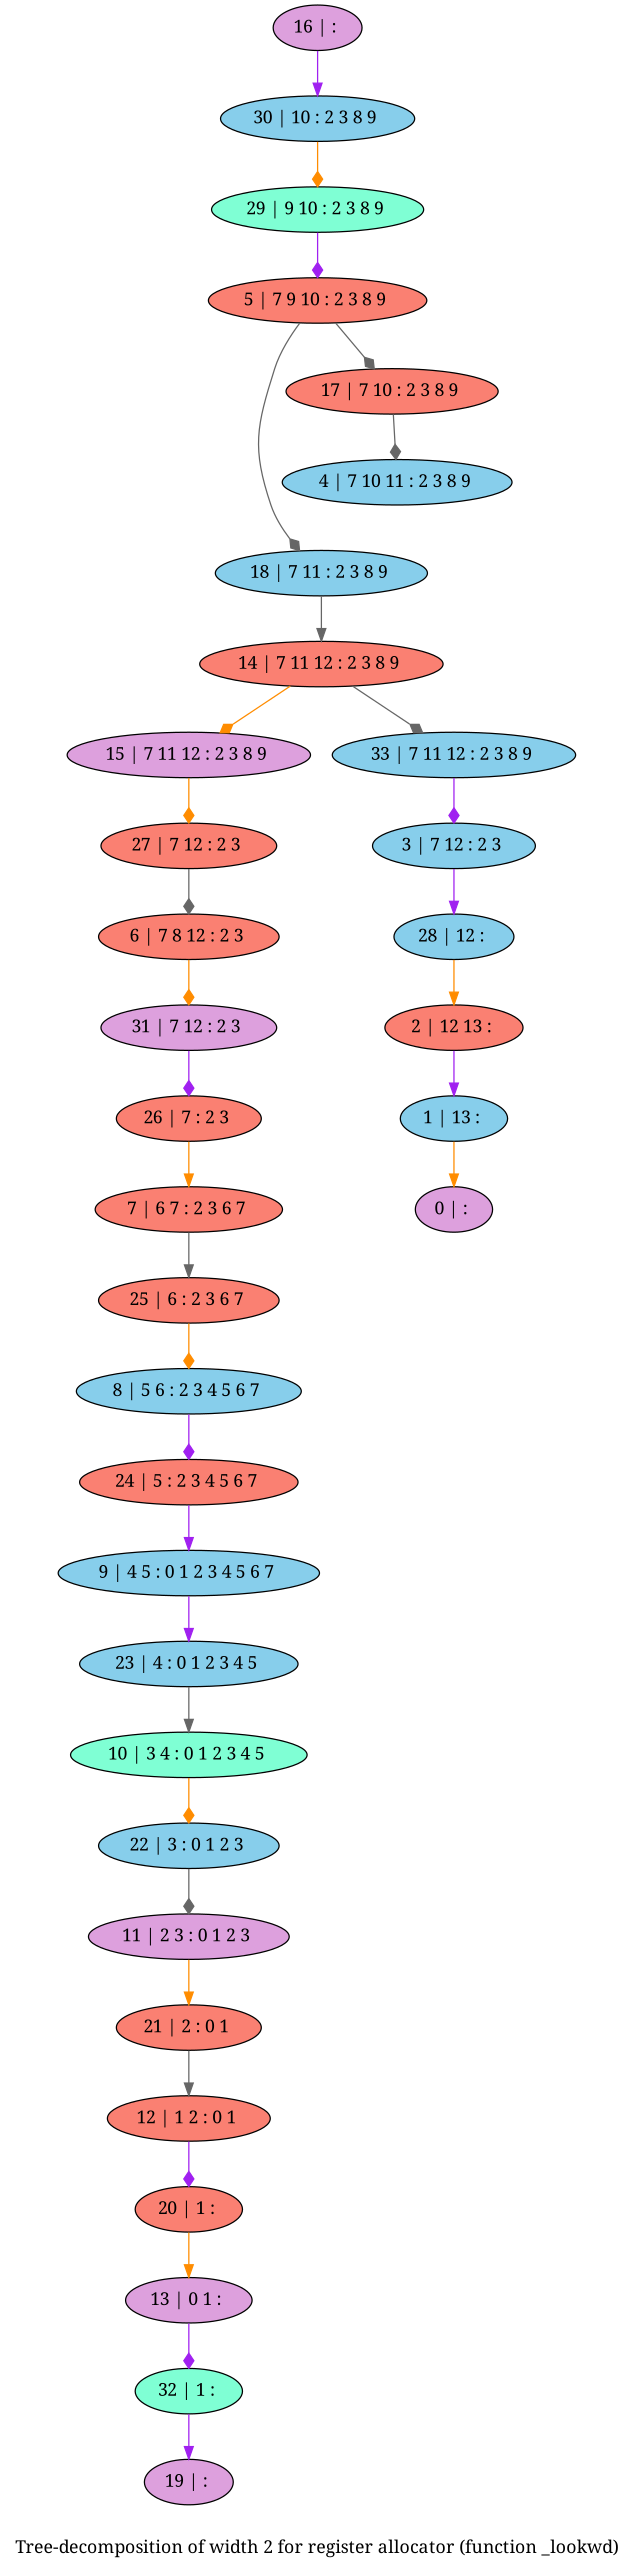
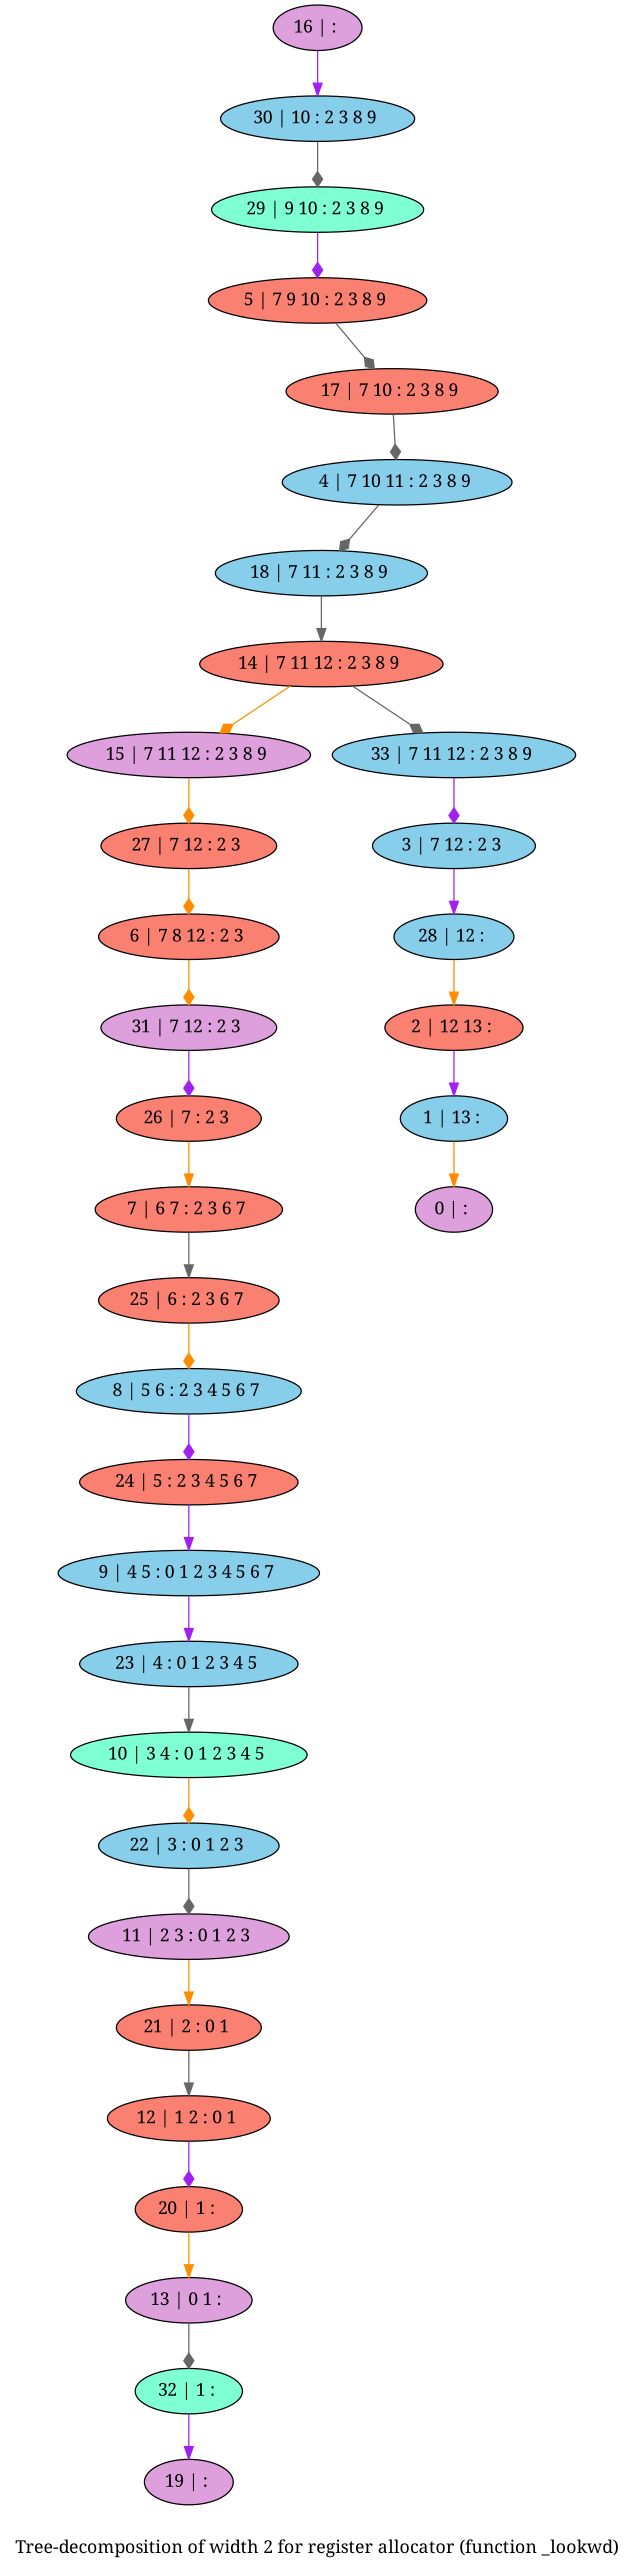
edge "30 | 10 : 2 3 8 9" -> "29 | 9 10 : 2 3 8 9": color darkorange -> gray40
edge "5 | 7 9 10 : 2 3 8 9" -> "18 | 7 11 : 2 3 8 9": now "4 | 7 10 11 : 2 3 8 9" -> "18 | 7 11 : 2 3 8 9"
edge "27 | 7 12 : 2 3" -> "6 | 7 8 12 : 2 3": color gray40 -> darkorange
edge "13 | 0 1 :" -> "32 | 1 :": color purple -> gray40
